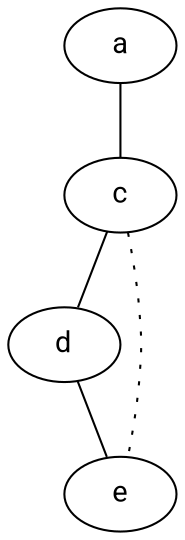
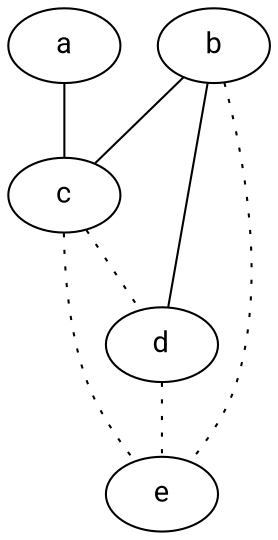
node "b": added
edge "c" -- "d": style solid -> dotted
edge "d" -- "e": style solid -> dotted
